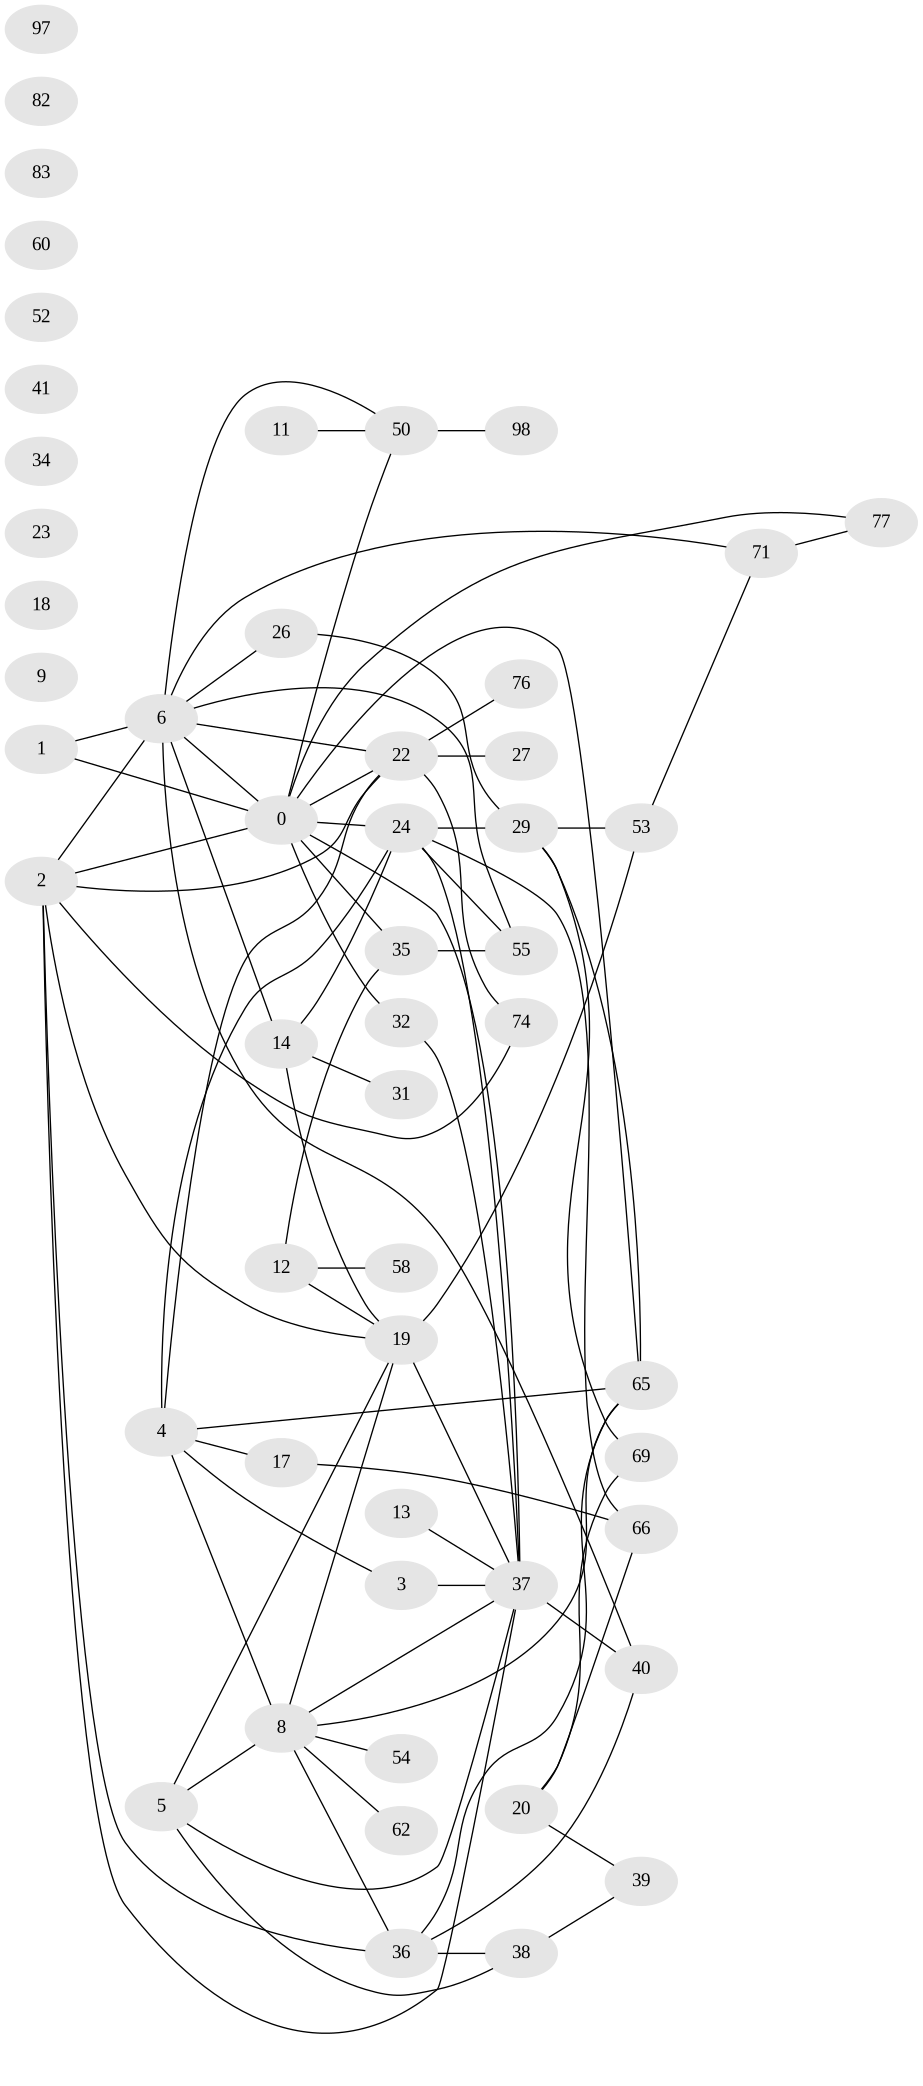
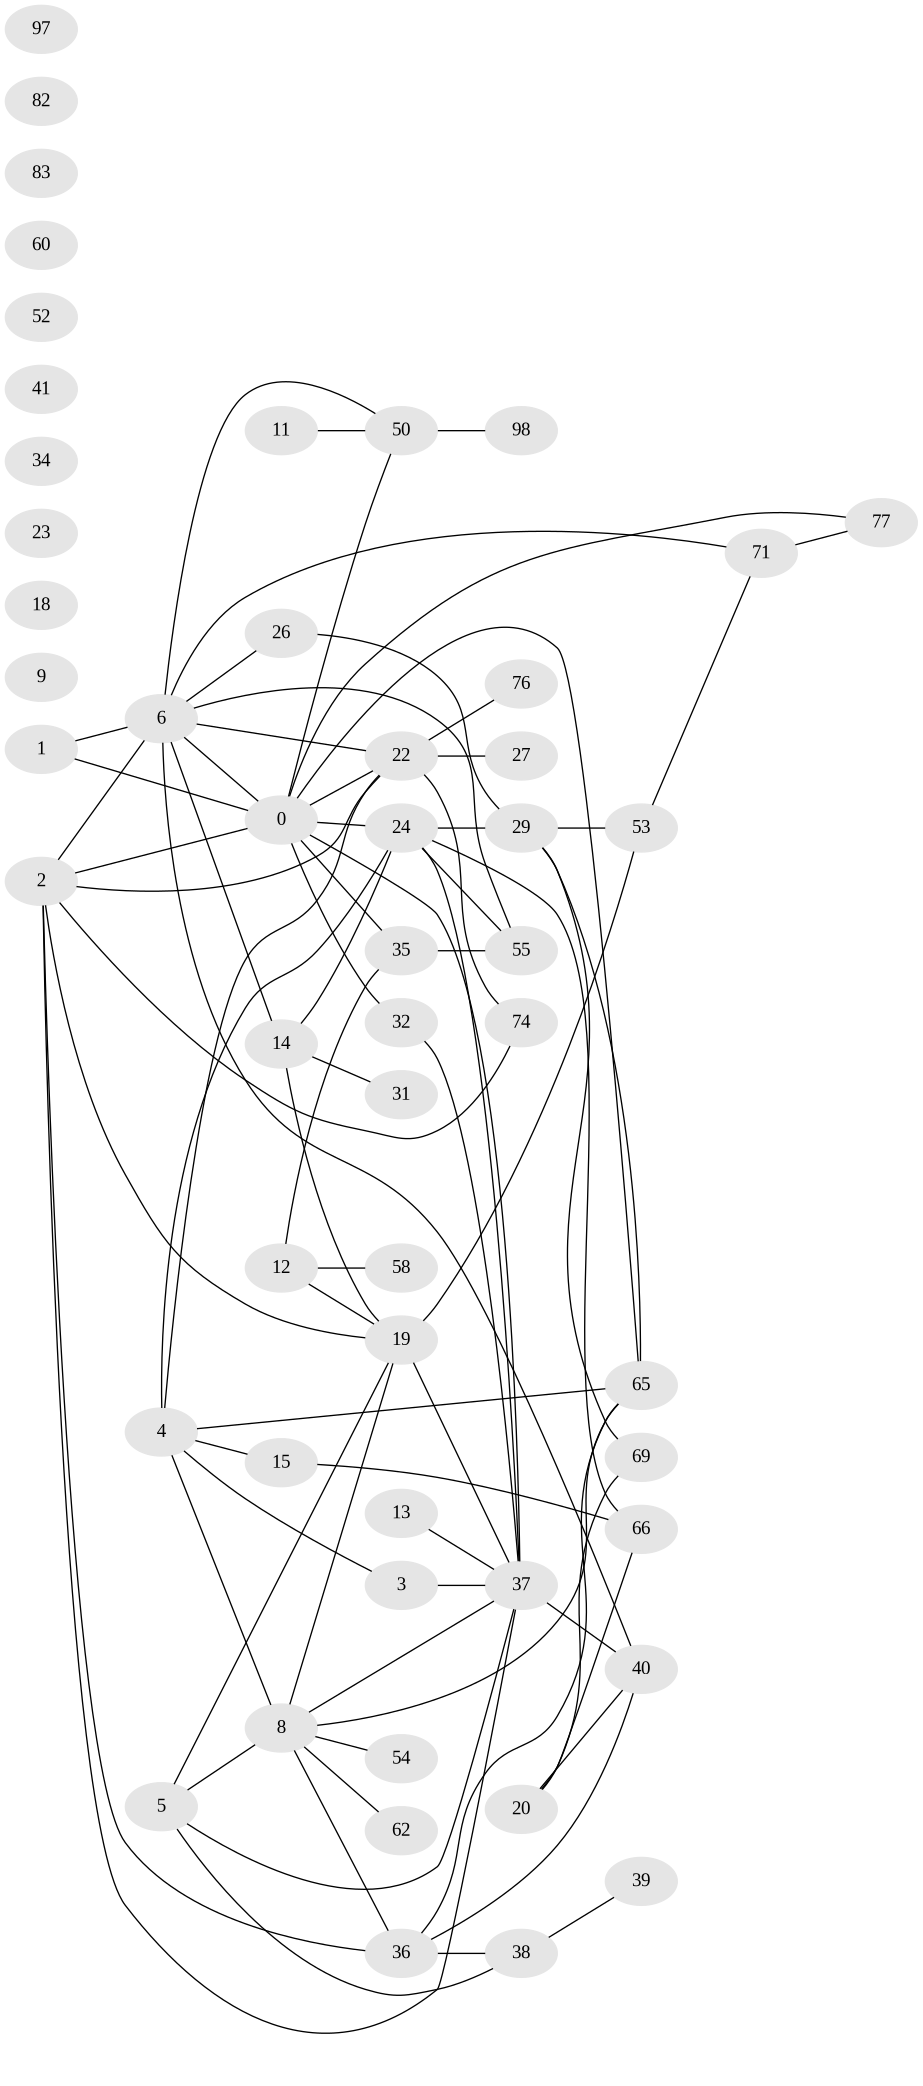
node "17": label "17" -> "15"
edge "20" -- "39": now "20" -- "40"
